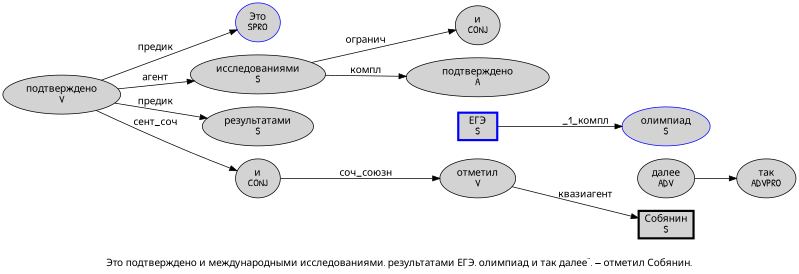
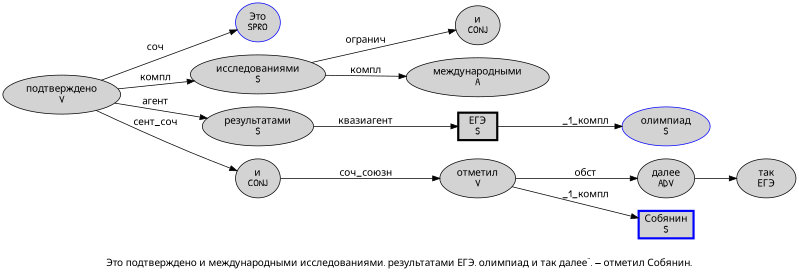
edge "подтверждено V" -> "Это SPRO": label "предик" -> "соч"
node "подтверждено A": label "подтверждено A" -> "международными A"
edge "подтверждено V" -> "исследованиями S": label "агент" -> "компл"
edge "подтверждено V" -> "результатами S": label "предик" -> "агент"
edge "результатами S" -> "ЕГЭ S": added, label "квазиагент"
node "ЕГЭ S": color blue -> black
edge "отметил V" -> "далее ADV": added, label "обст"
node "так ADVPRO": label "так ADVPRO" -> "так ЕГЭ"
edge "отметил V" -> "Собянин S": label "квазиагент" -> "_1_компл"
node "Собянин S": color black -> blue
